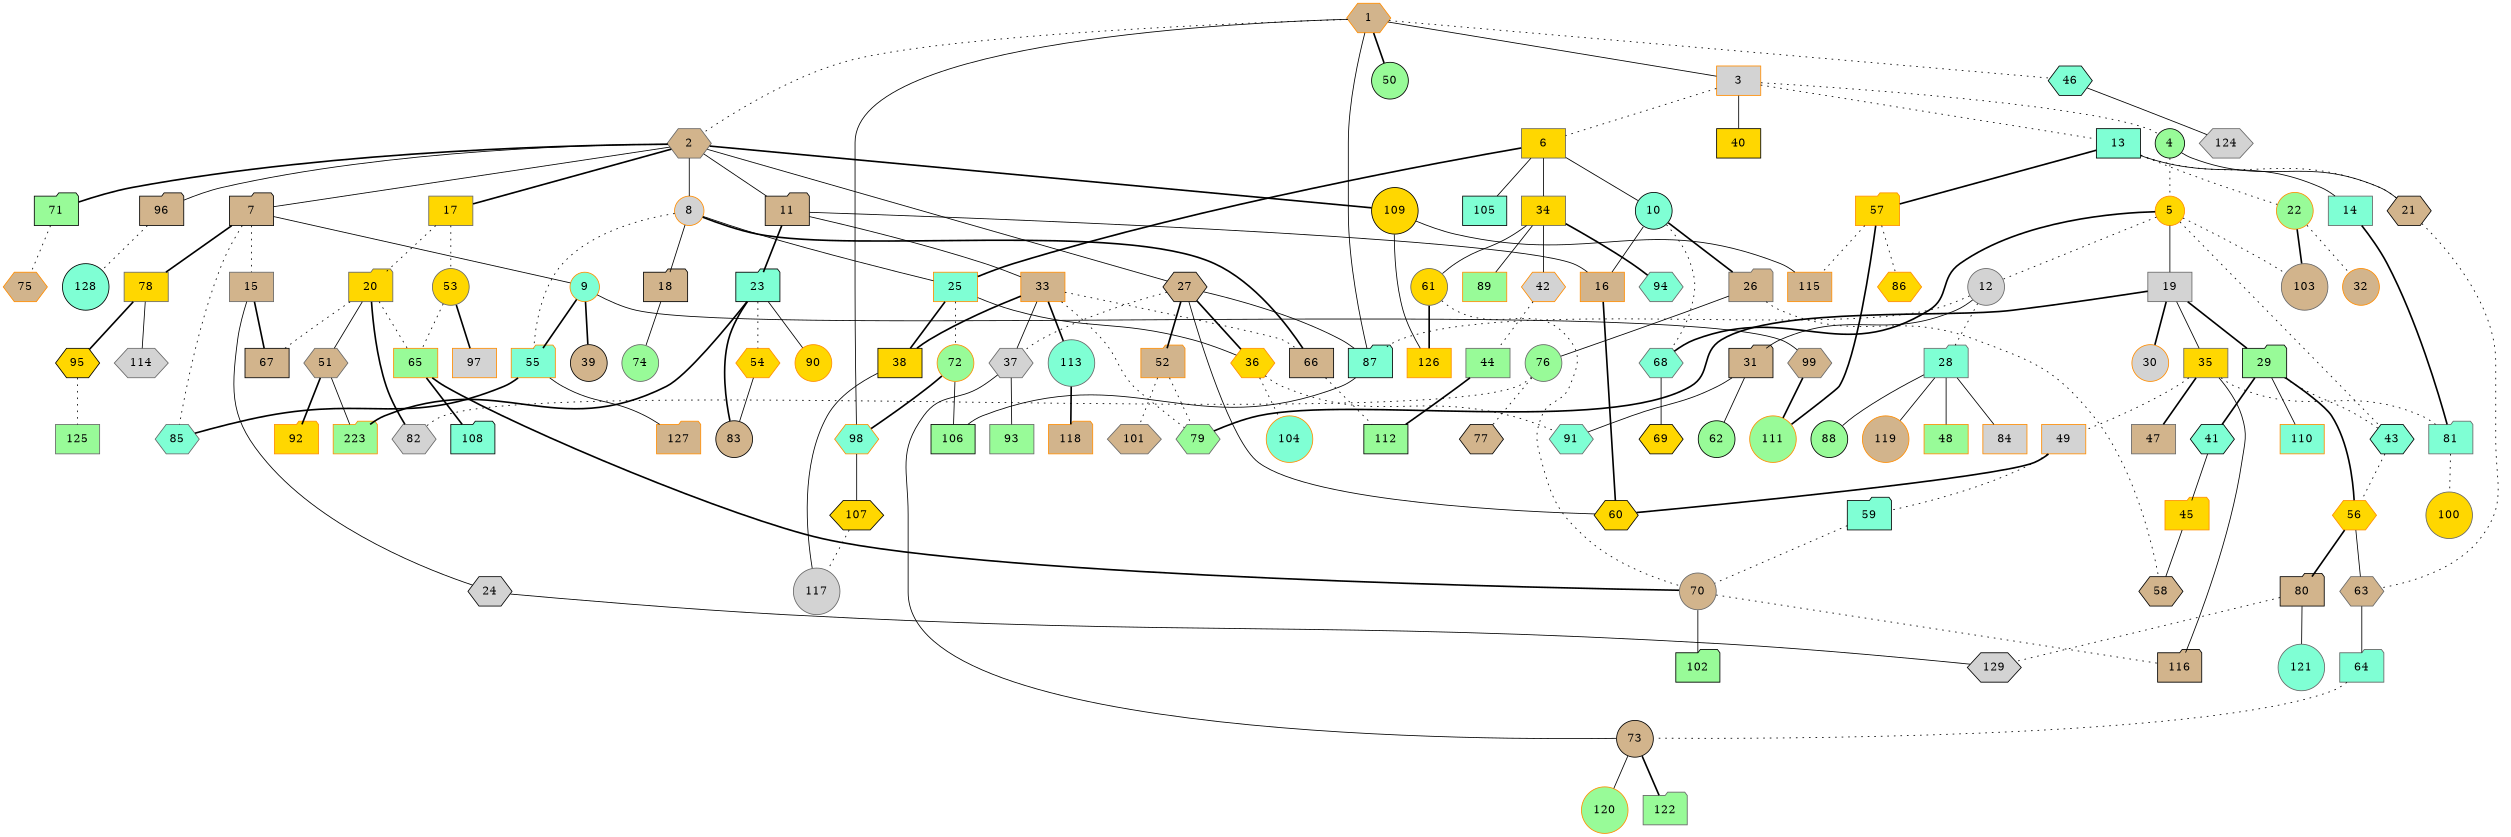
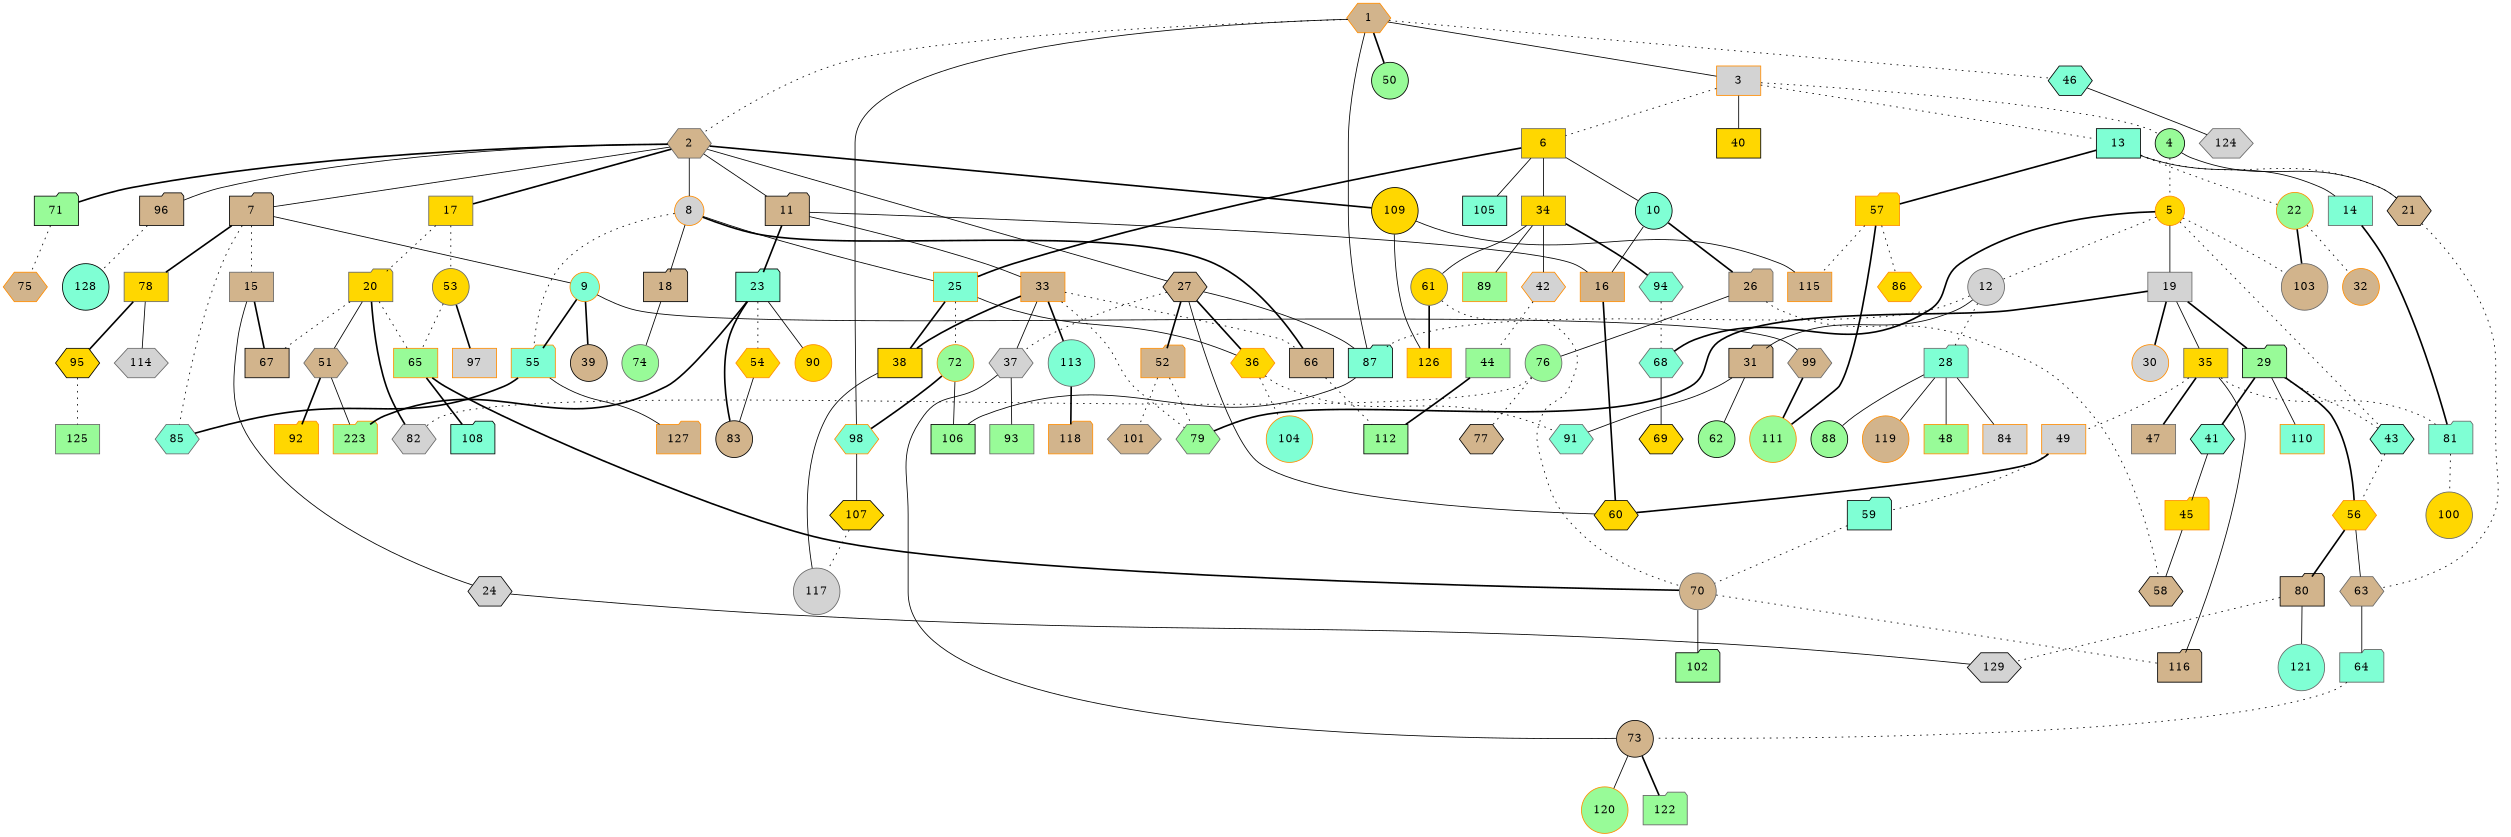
edge "10" -- "68": now "94" -- "68"
